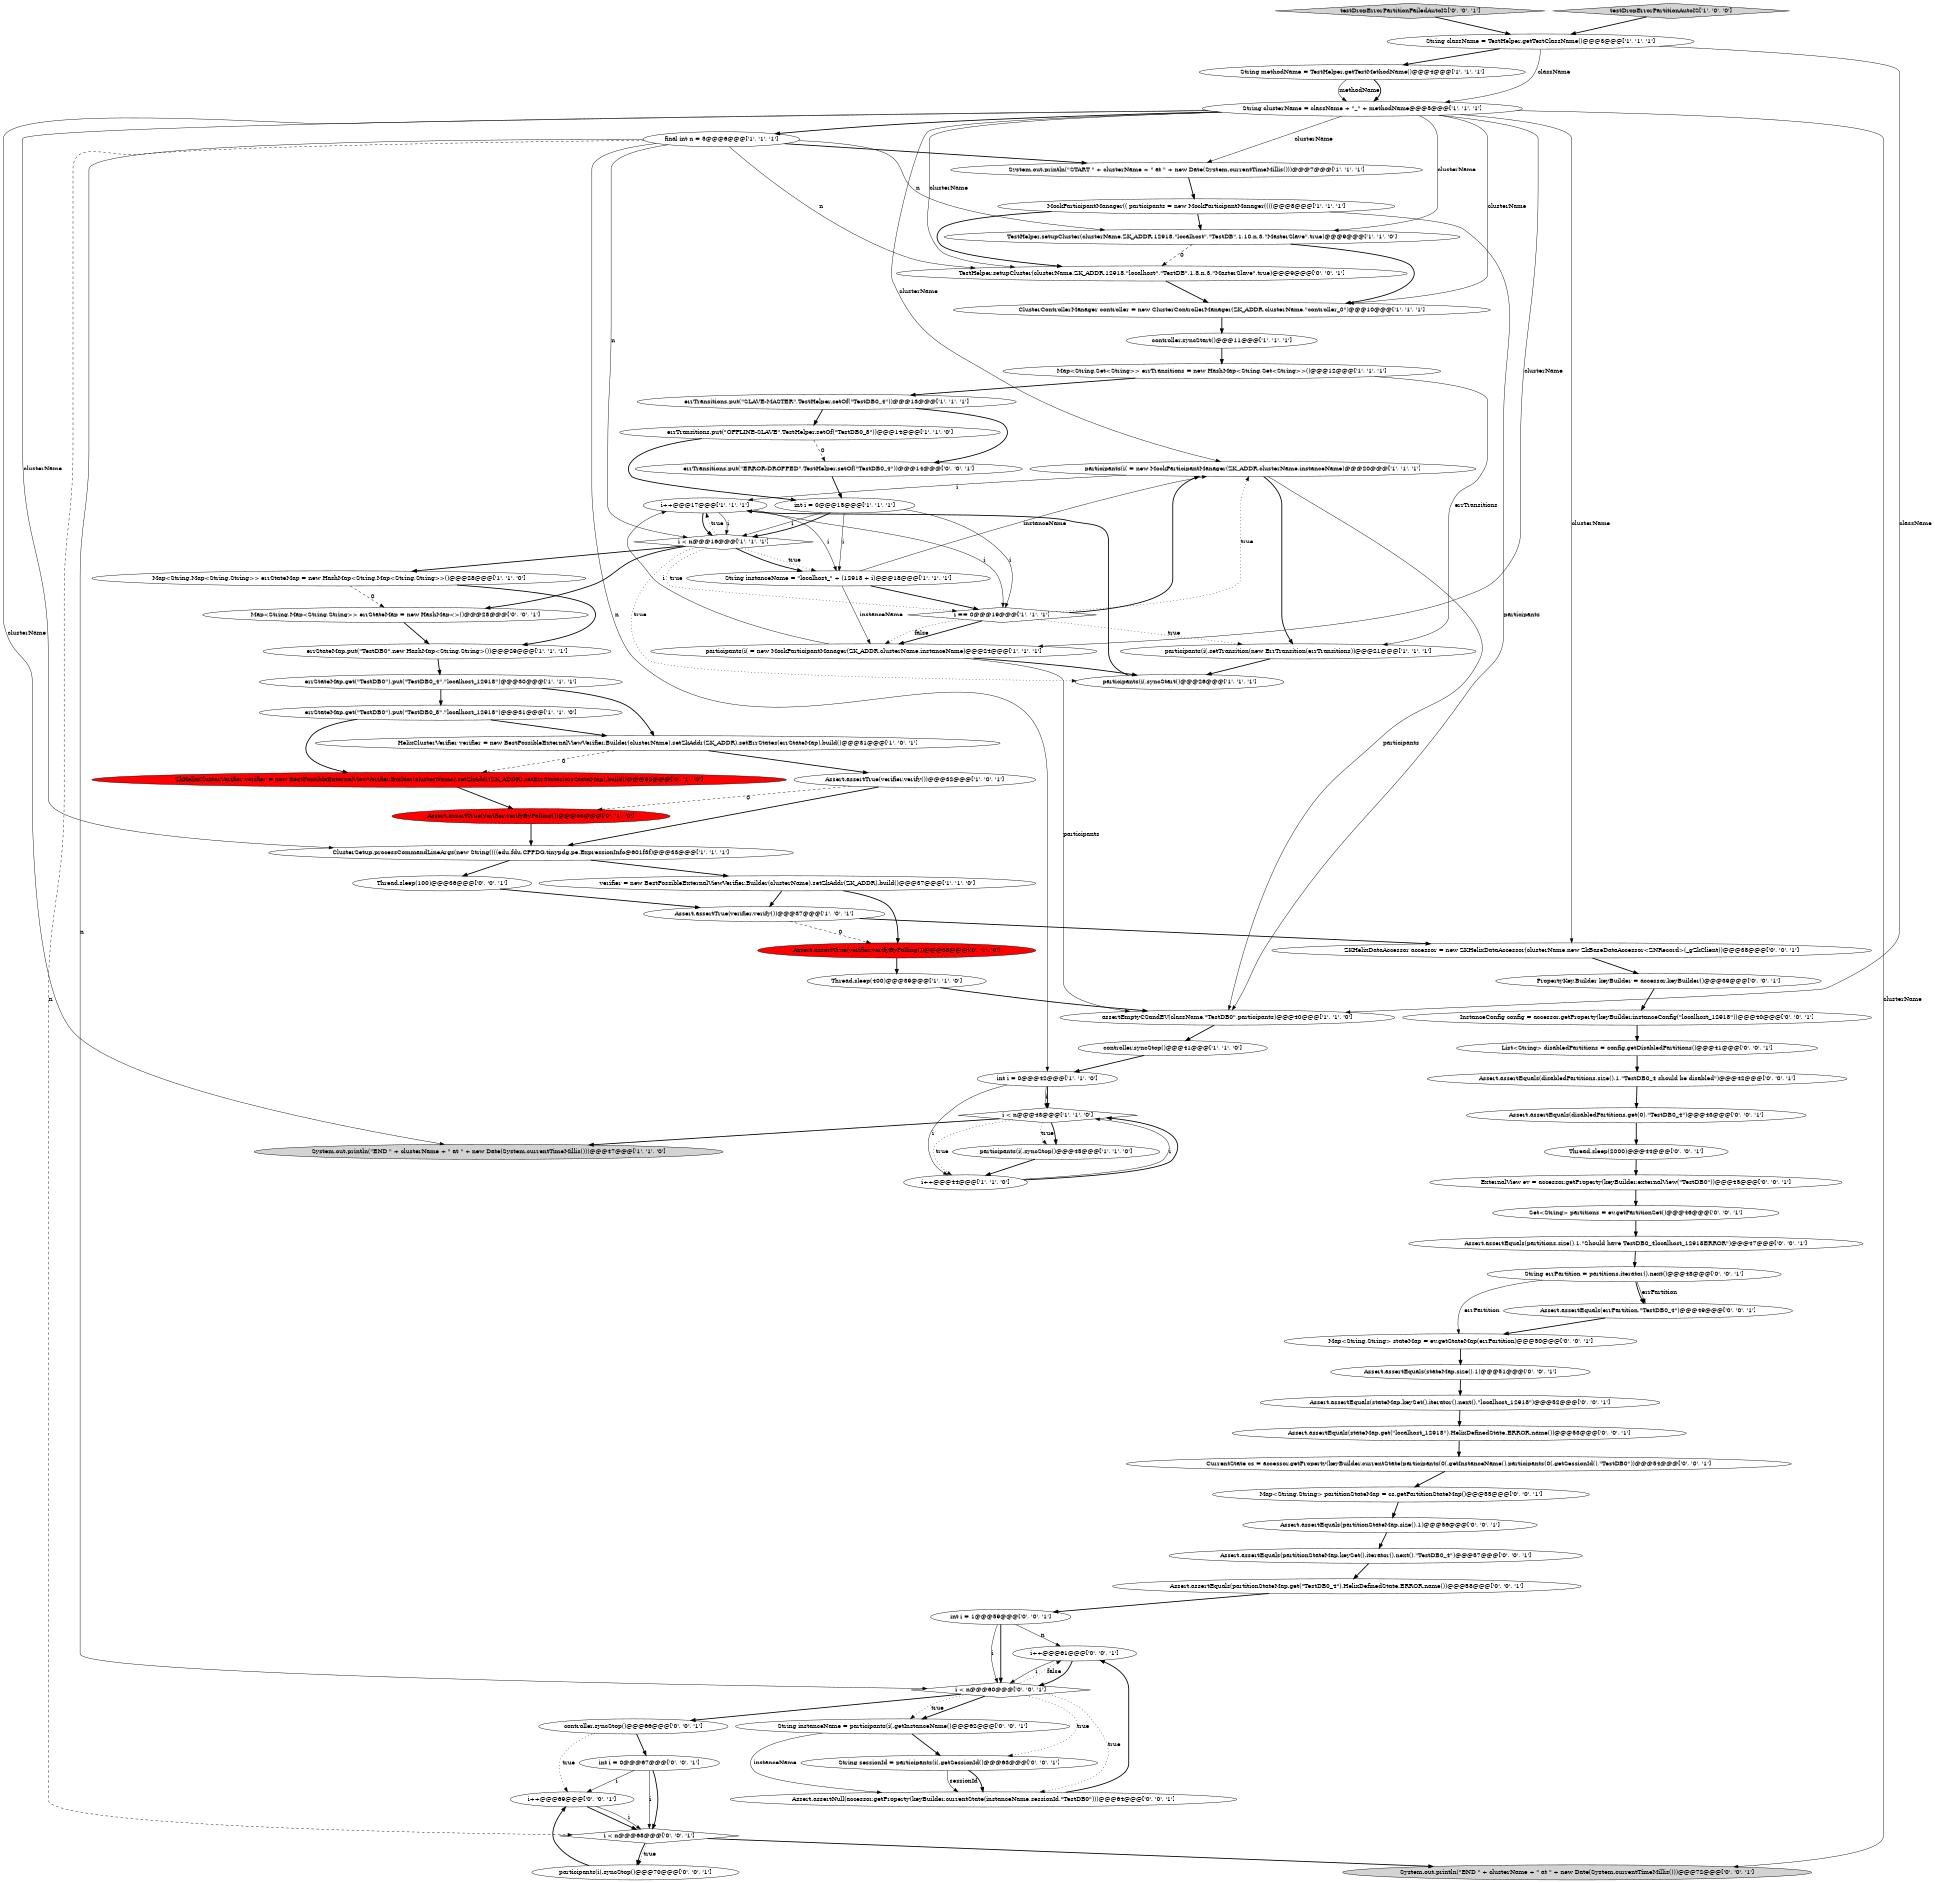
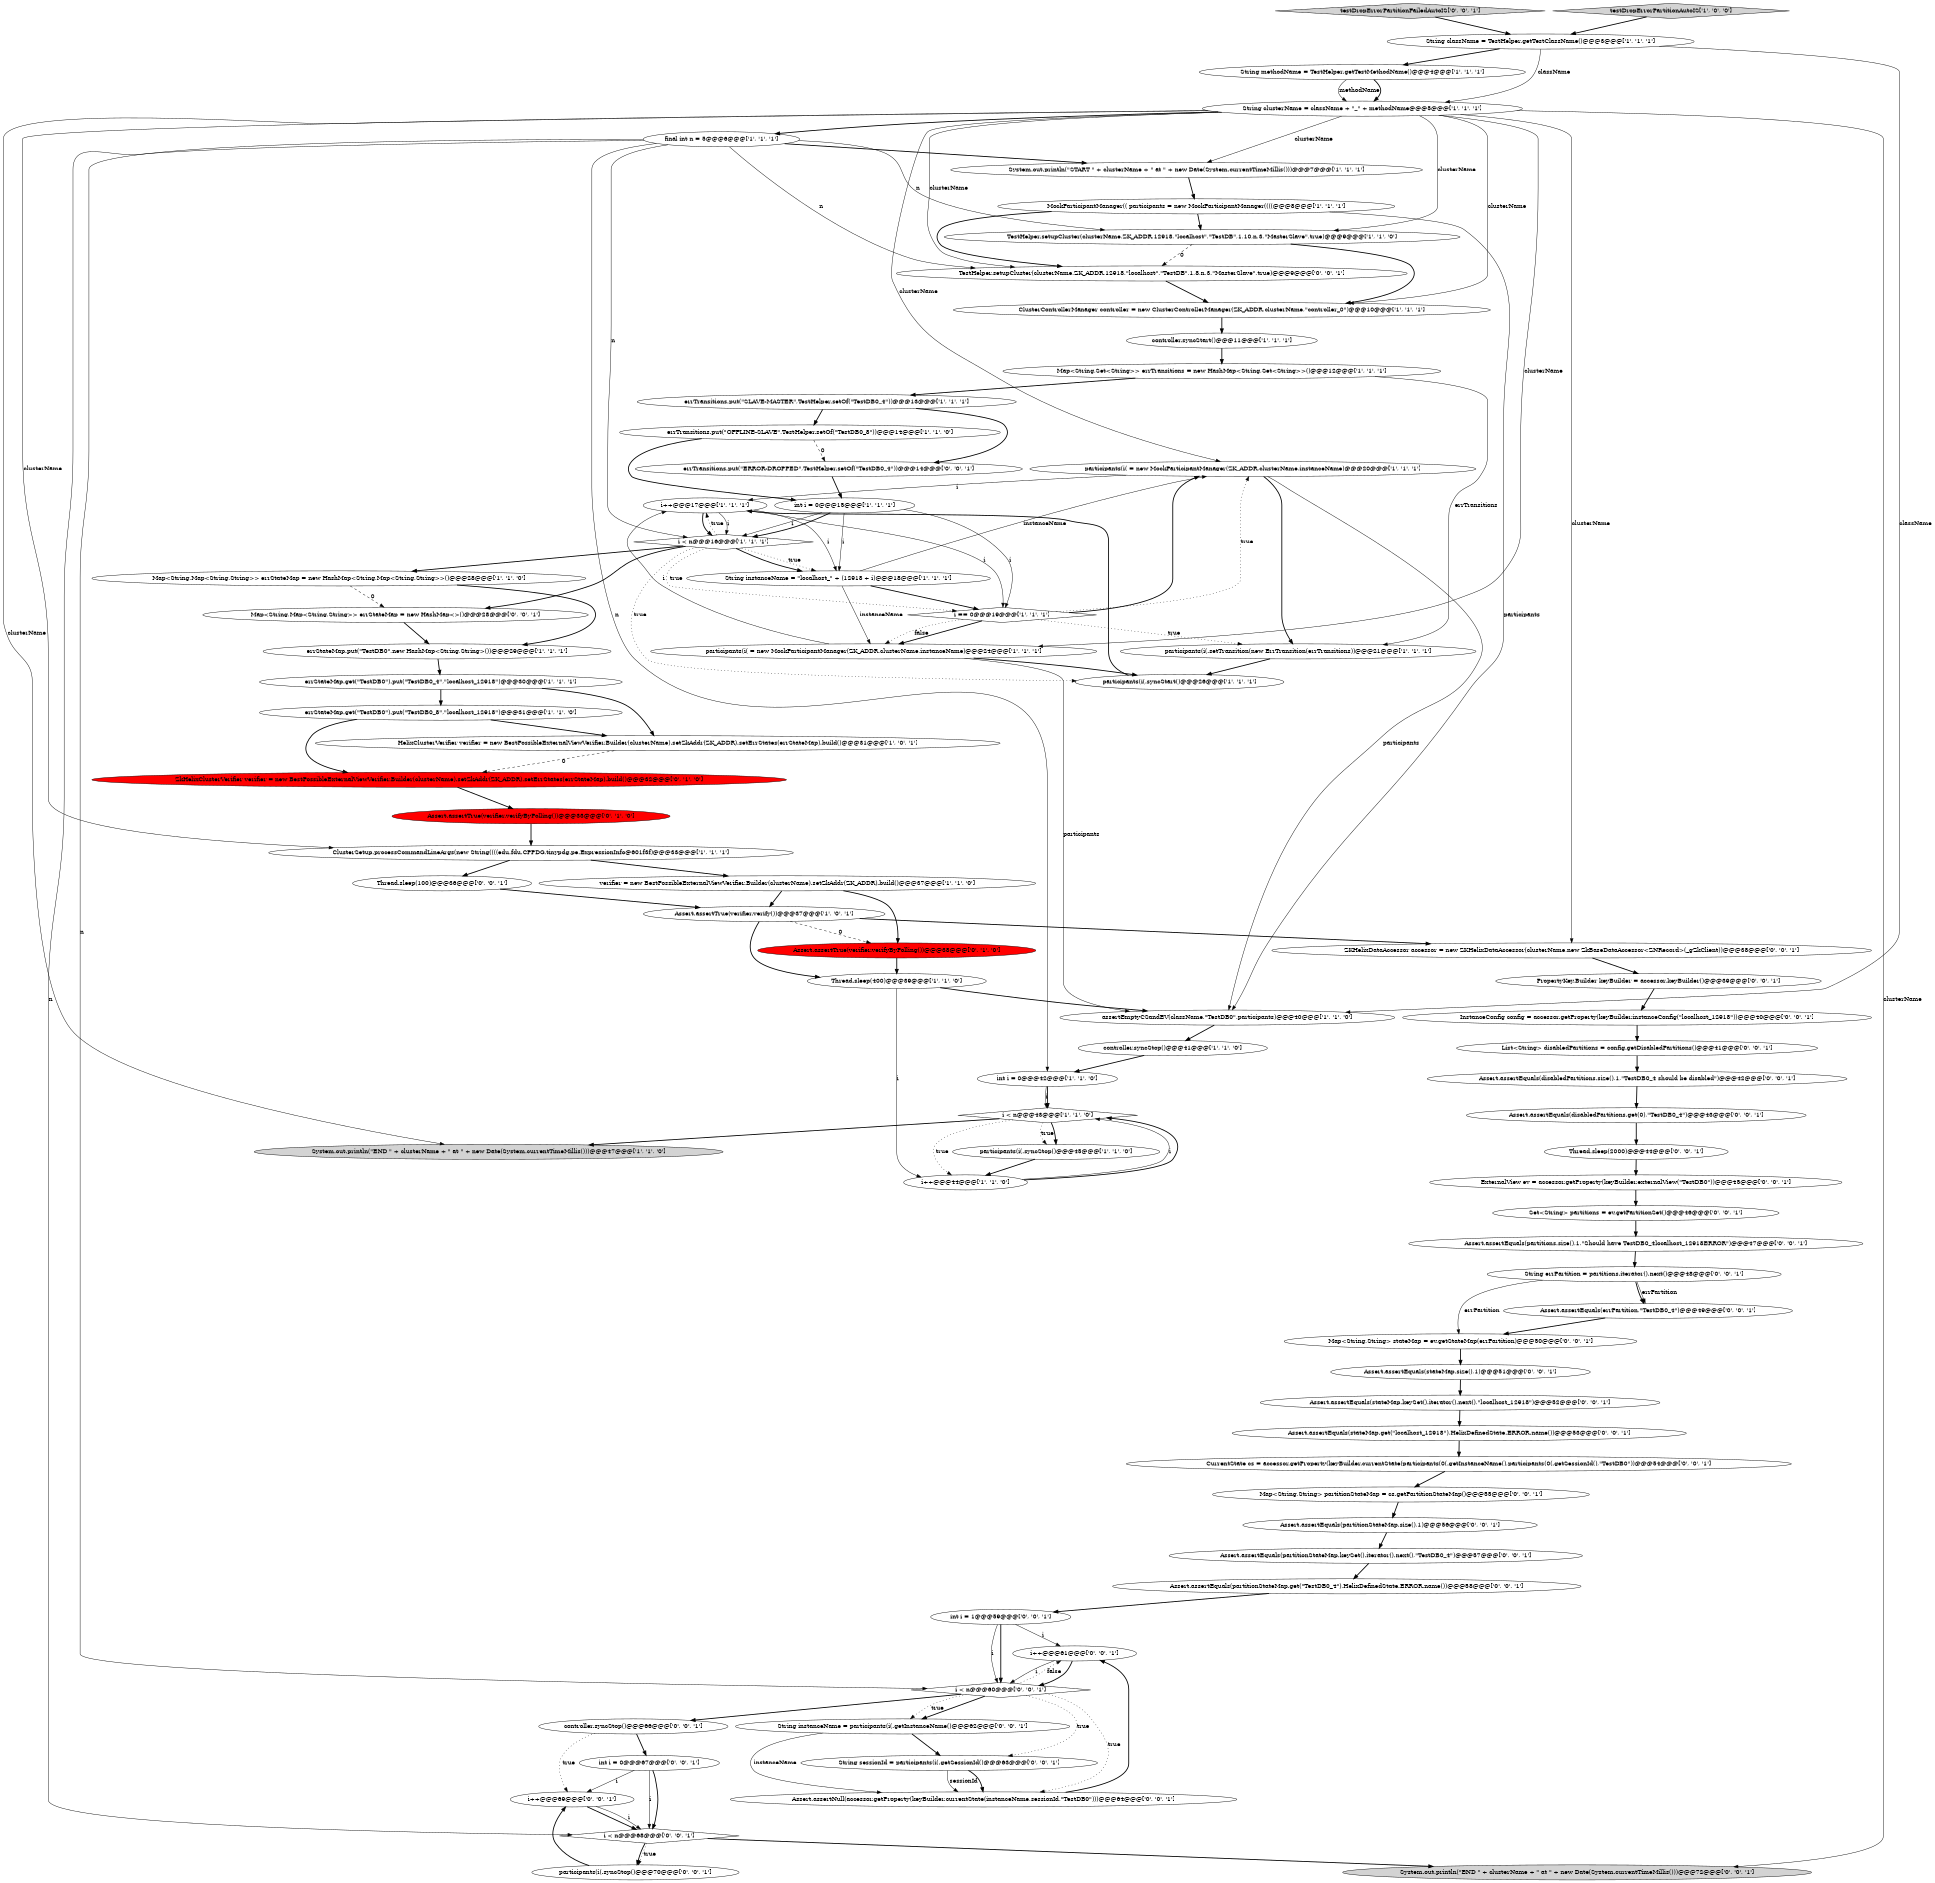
node "Assert.assertTrue(verifier.verify())@@@32@@@['1', '0', '1']": removed
edge "final int n = 5@@@6@@@['1', '1', '1']" -> "i < n@@@68@@@['0', '0', '1']": style dashed -> solid
edge "Assert.assertTrue(verifier.verify())@@@37@@@['1', '0', '1']" -> "Thread.sleep(400)@@@39@@@['1', '1', '0']": added
edge "int i = 0@@@42@@@['1', '1', '0']" -> "i++@@@44@@@['1', '1', '0']": now "Thread.sleep(400)@@@39@@@['1', '1', '0']" -> "i++@@@44@@@['1', '1', '0']"
edge "int i = 1@@@59@@@['0', '0', '1']" -> "i++@@@61@@@['0', '0', '1']": label "n" -> "i"
